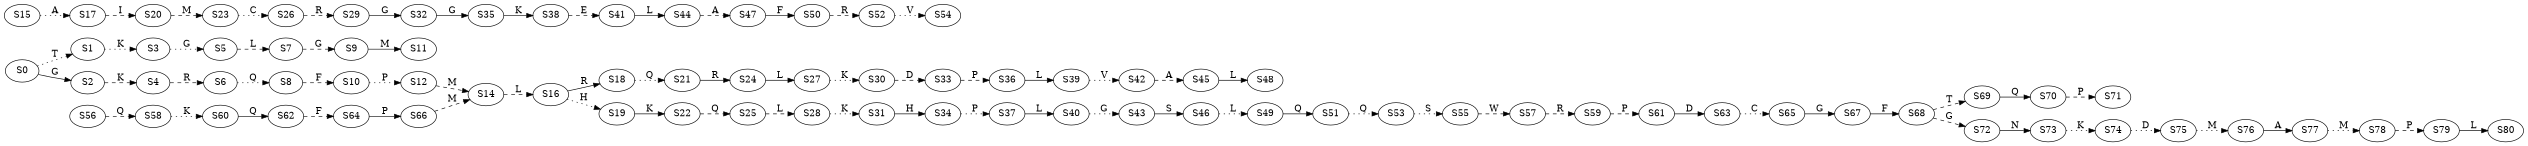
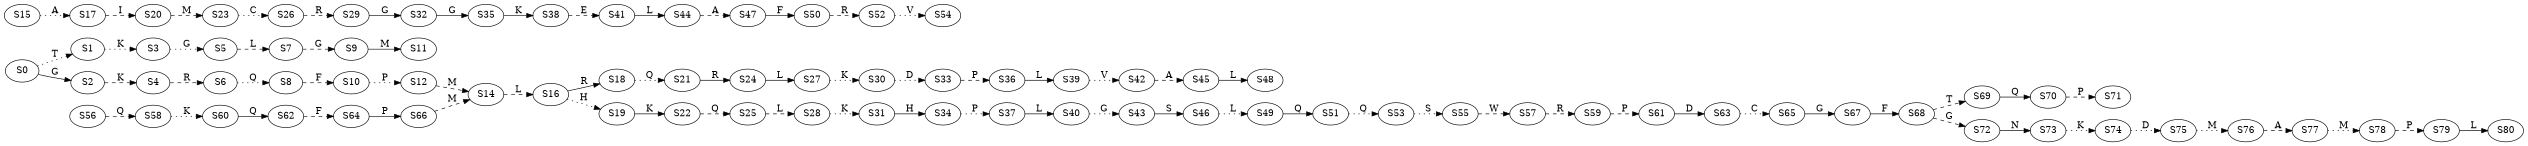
edge "S30" -> "S33": style dashed -> dotted
edge "S76" -> "S77": style solid -> dashed
